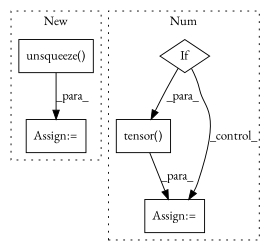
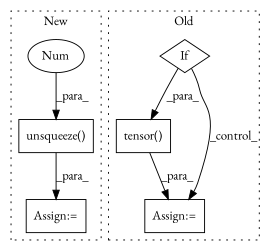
cluster "Num": label "Num" -> "Old"
node "Num": added
